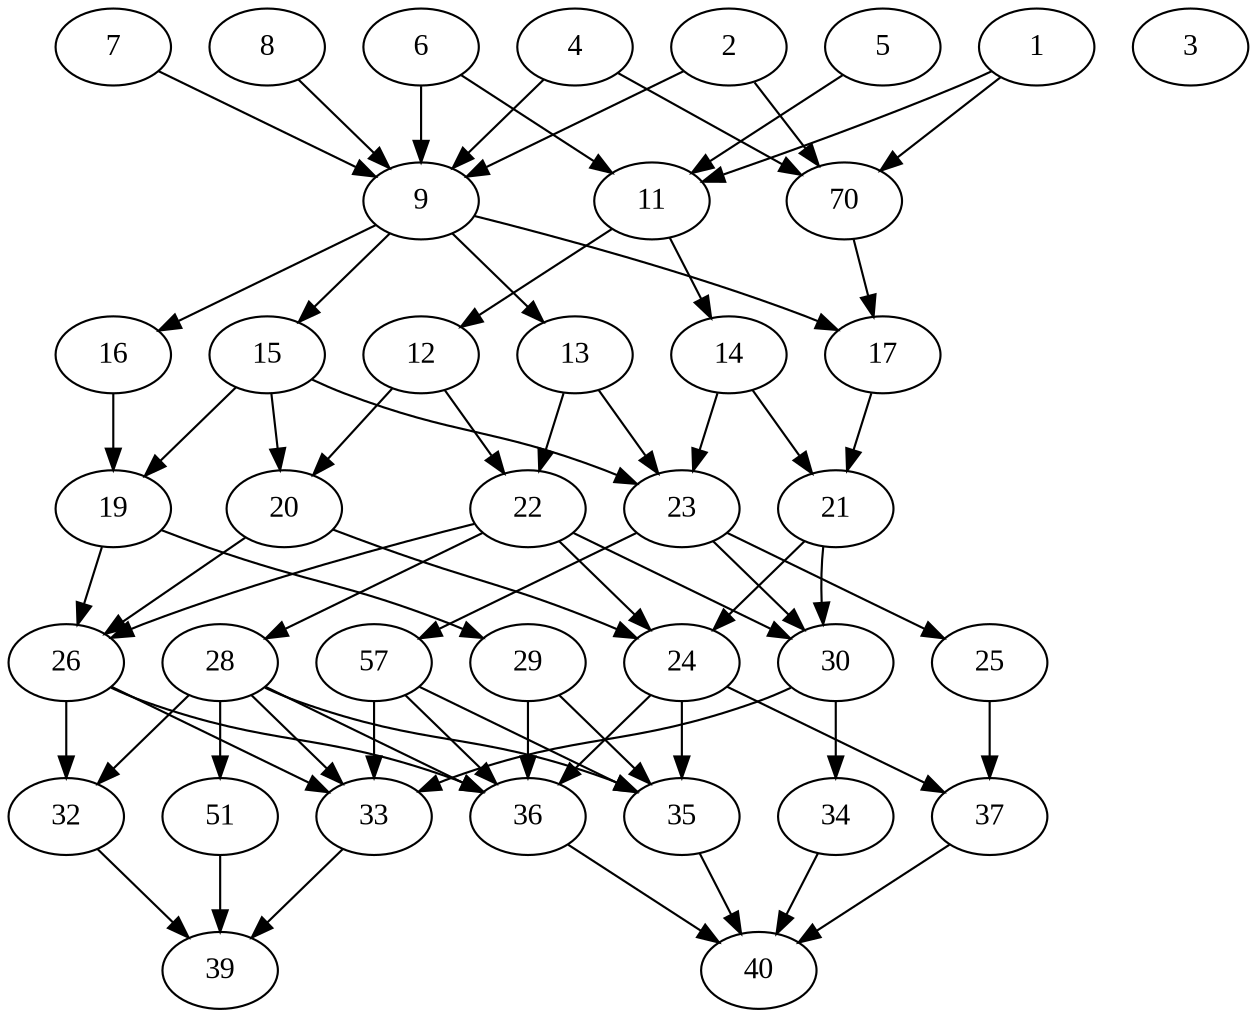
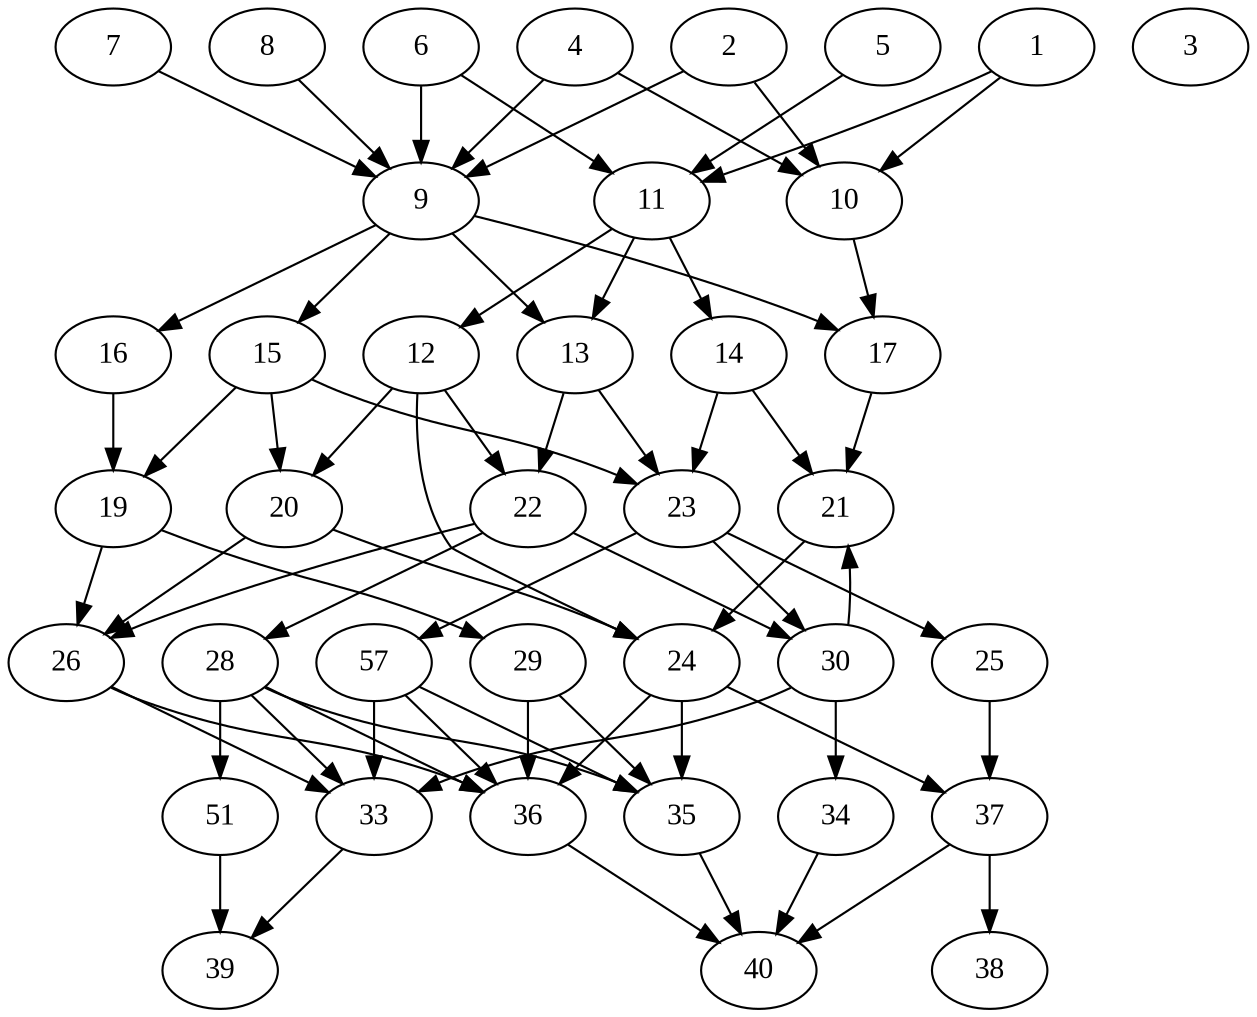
node "70": label "70" -> "10"
edge "11" -> "13": added
edge "21" -> "30": reversed
edge "22" -> "24": now "12" -> "24"
node "32": removed
node "38": added
